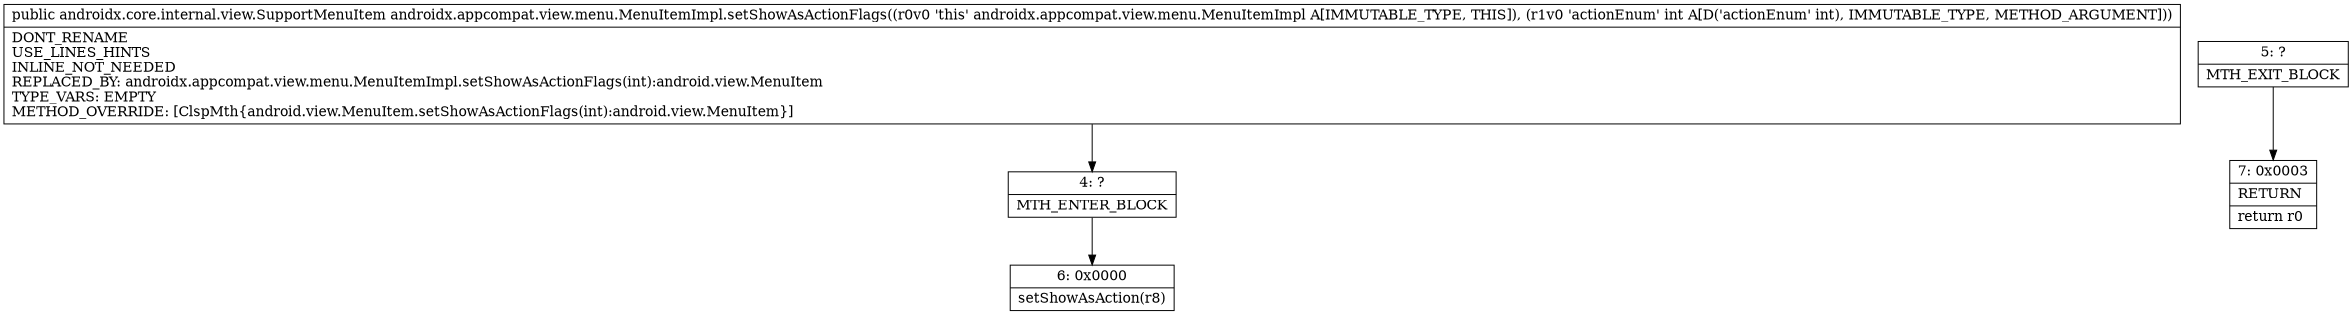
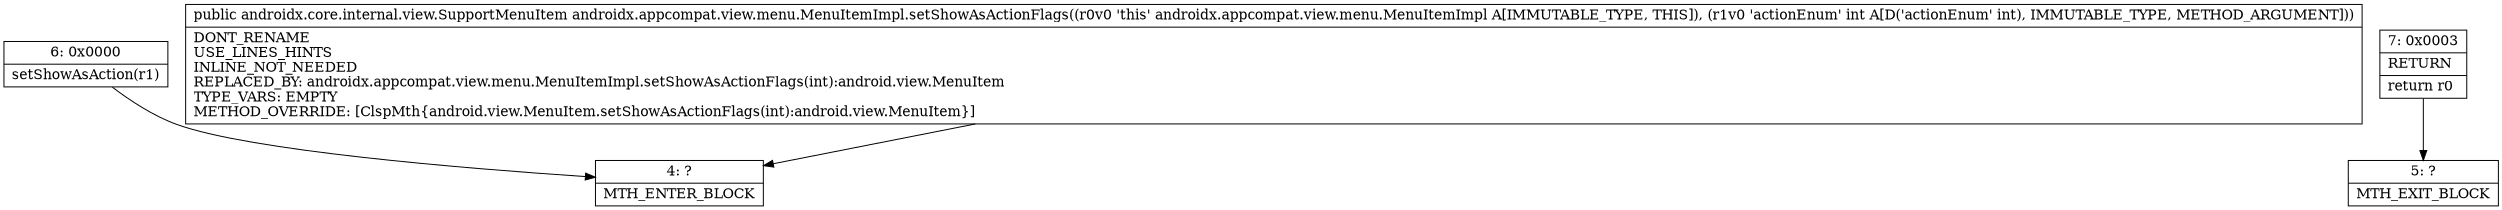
edge "5: ?" -> "7: 0x0003": reversed
edge "4: ?" -> "6: 0x0000": reversed
node "6: 0x0000": text "setShowAsAction(r8)" -> "setShowAsAction(r1)"
